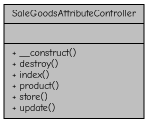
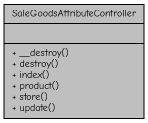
node "SaleGoodsAttributeController": text "+ __construct()" -> "+ __destroy()"
